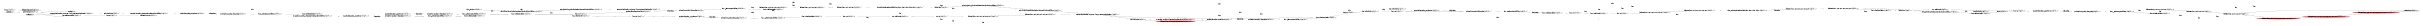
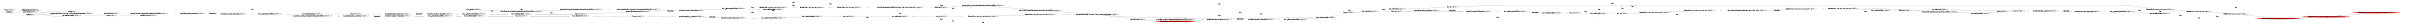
node "harness3(2(.open()@@@63@@@['1', '1', '0']": added
node "harness.initializeState(initState1)@@@63@@@['0', '0', '1']": removed
node "{closeHarness(harness3)}@@@68@@@['1', '1', '0']": removed
node "harness3(0(.open()@@@11@@@['0', '0', '1']": added
node "harness2(0(.setup()@@@20@@@['1', '1', '0']": added
